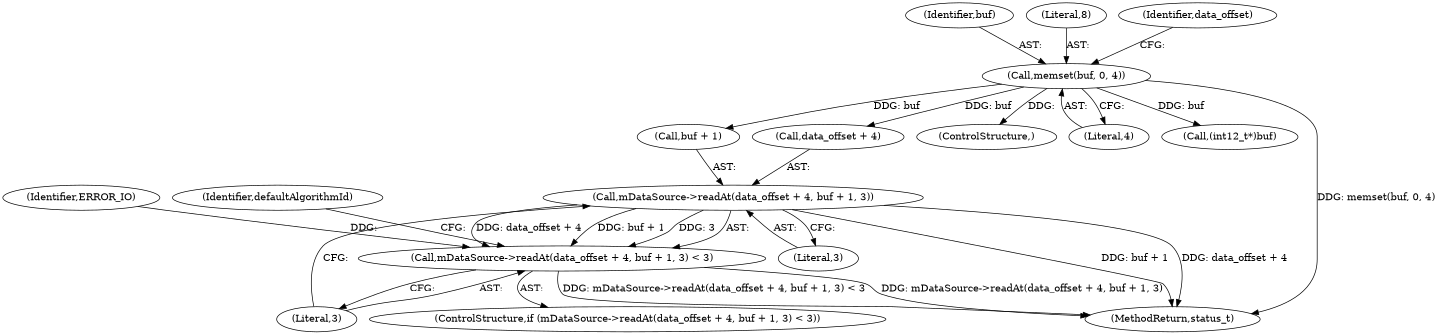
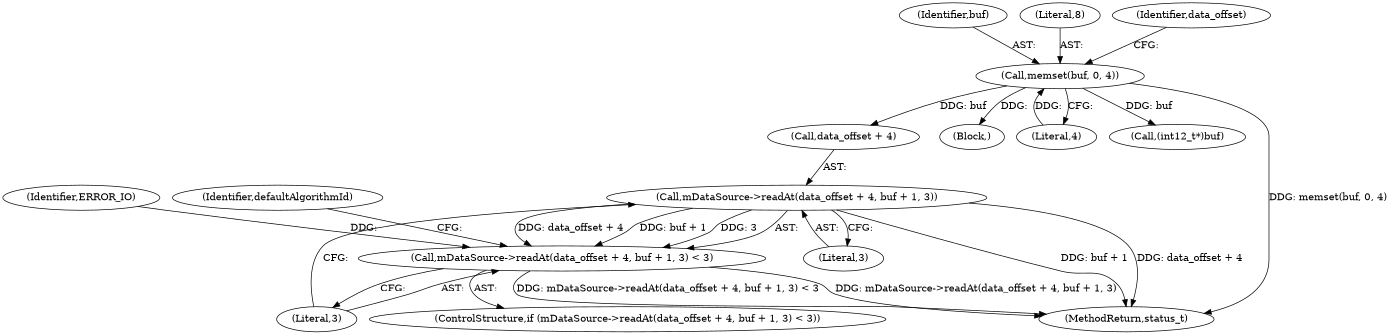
edge "(Literal,4)" -> "(Call,memset(buf, 0, 4))": label "AST: " -> "DDG: "
node "(Call,buf + 1)": removed
node "(ControlStructure,)": label "(ControlStructure,)" -> "(Block,)"
